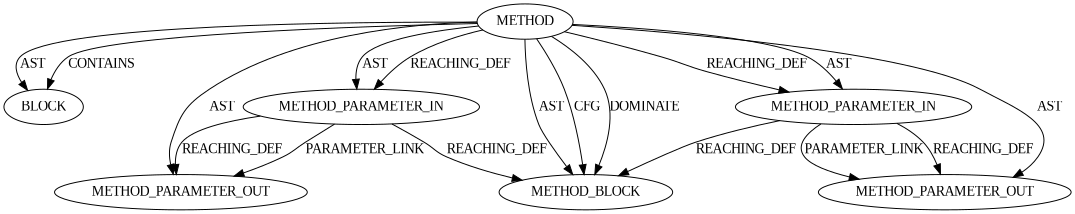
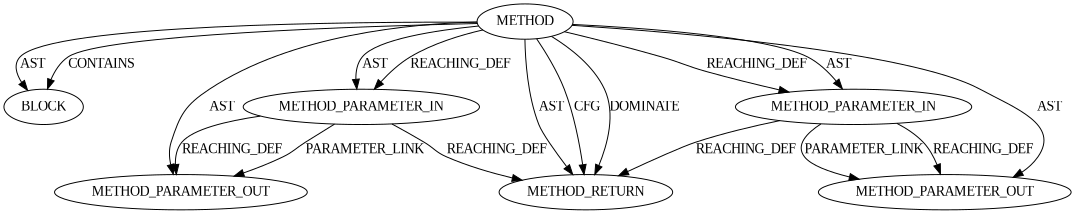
node "METHOD_BLOCK": label "METHOD_BLOCK" -> "METHOD_RETURN"
